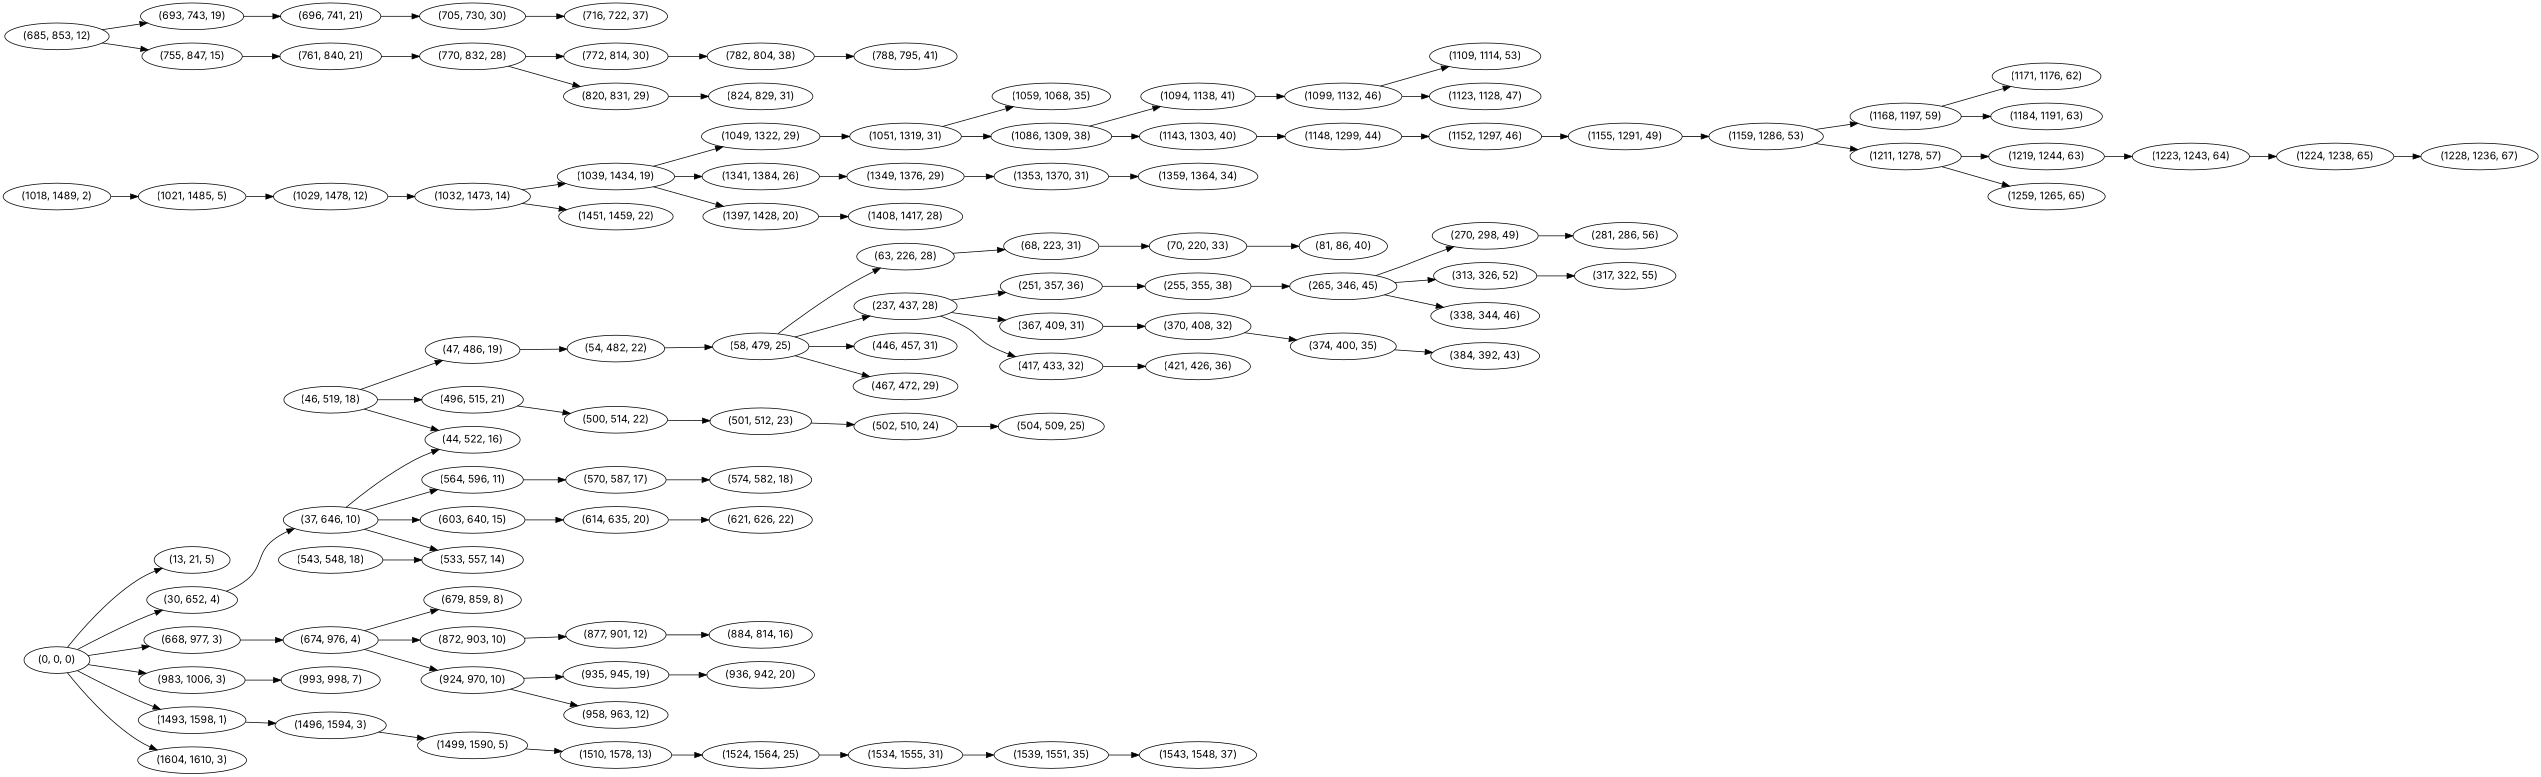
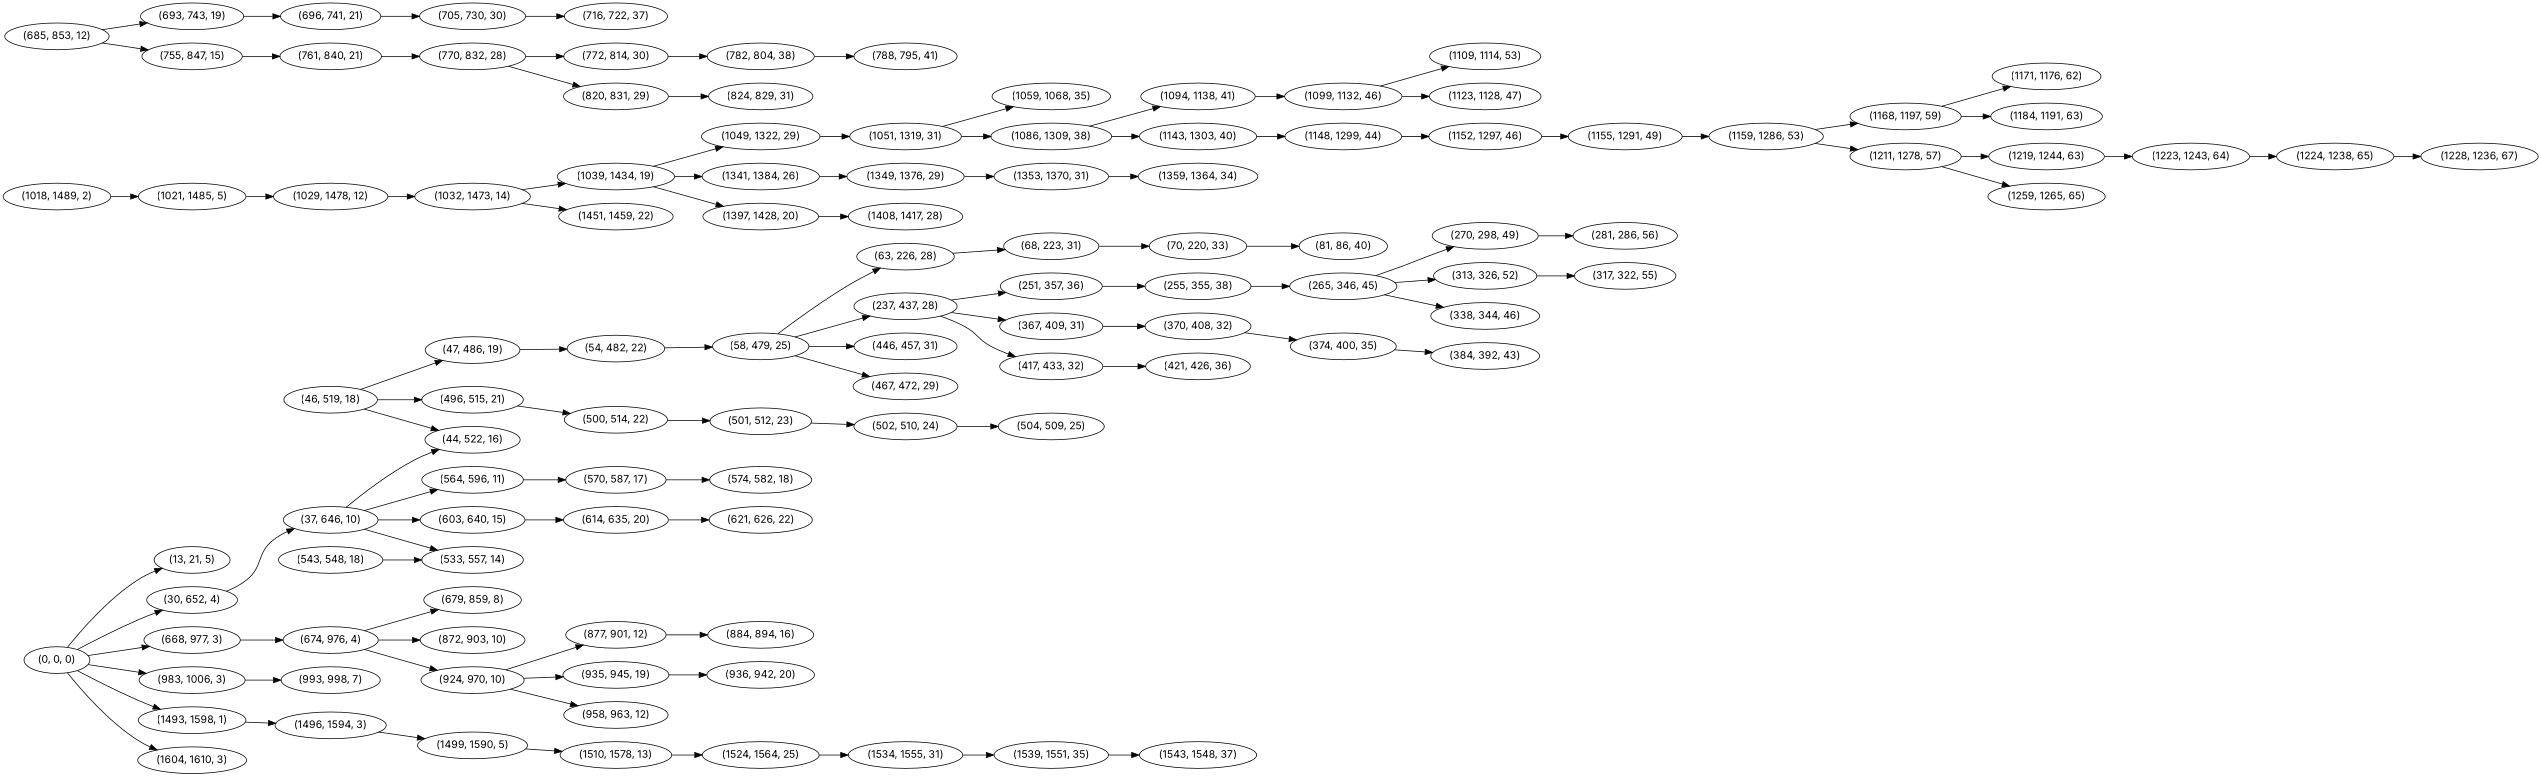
node "(884, 814, 16)": label "(884, 814, 16)" -> "(884, 894, 16)"
edge "(872, 903, 10)" -> "(877, 901, 12)": now "(924, 970, 10)" -> "(877, 901, 12)"
